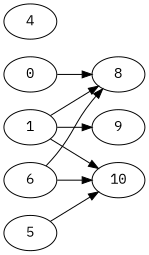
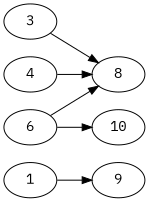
node "0": label "0" -> "3"
edge "1" -> "8": now "4" -> "8"
edge "1" -> "10": removed
node "5": removed
